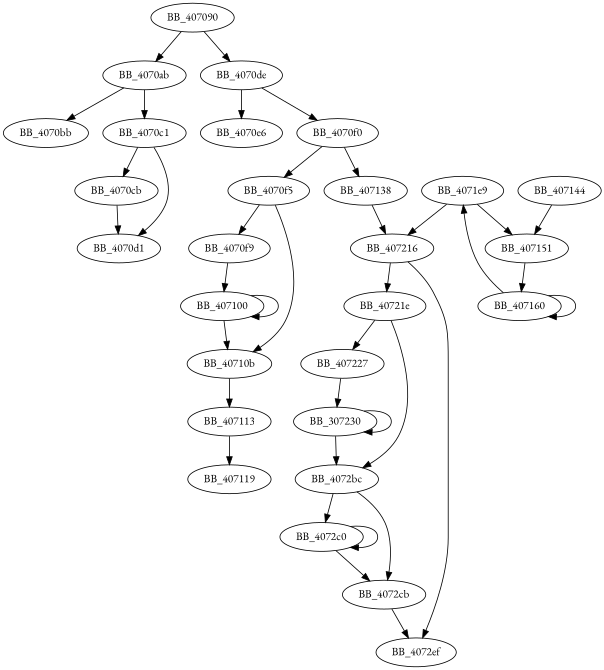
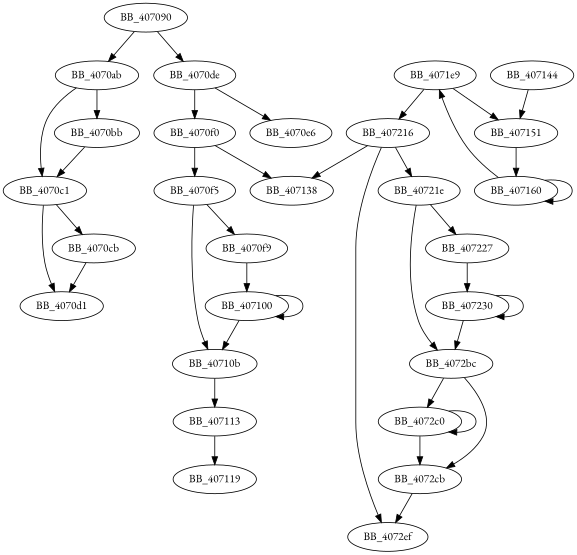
edge "BB_4070bb" -> "BB_4070c1": added
edge "BB_407138" -> "BB_407216": reversed
node "BB_307230": label "BB_307230" -> "BB_407230"
